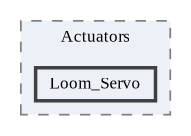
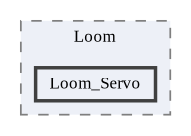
cluster "Actuators": label "Actuators" -> "Loom"
